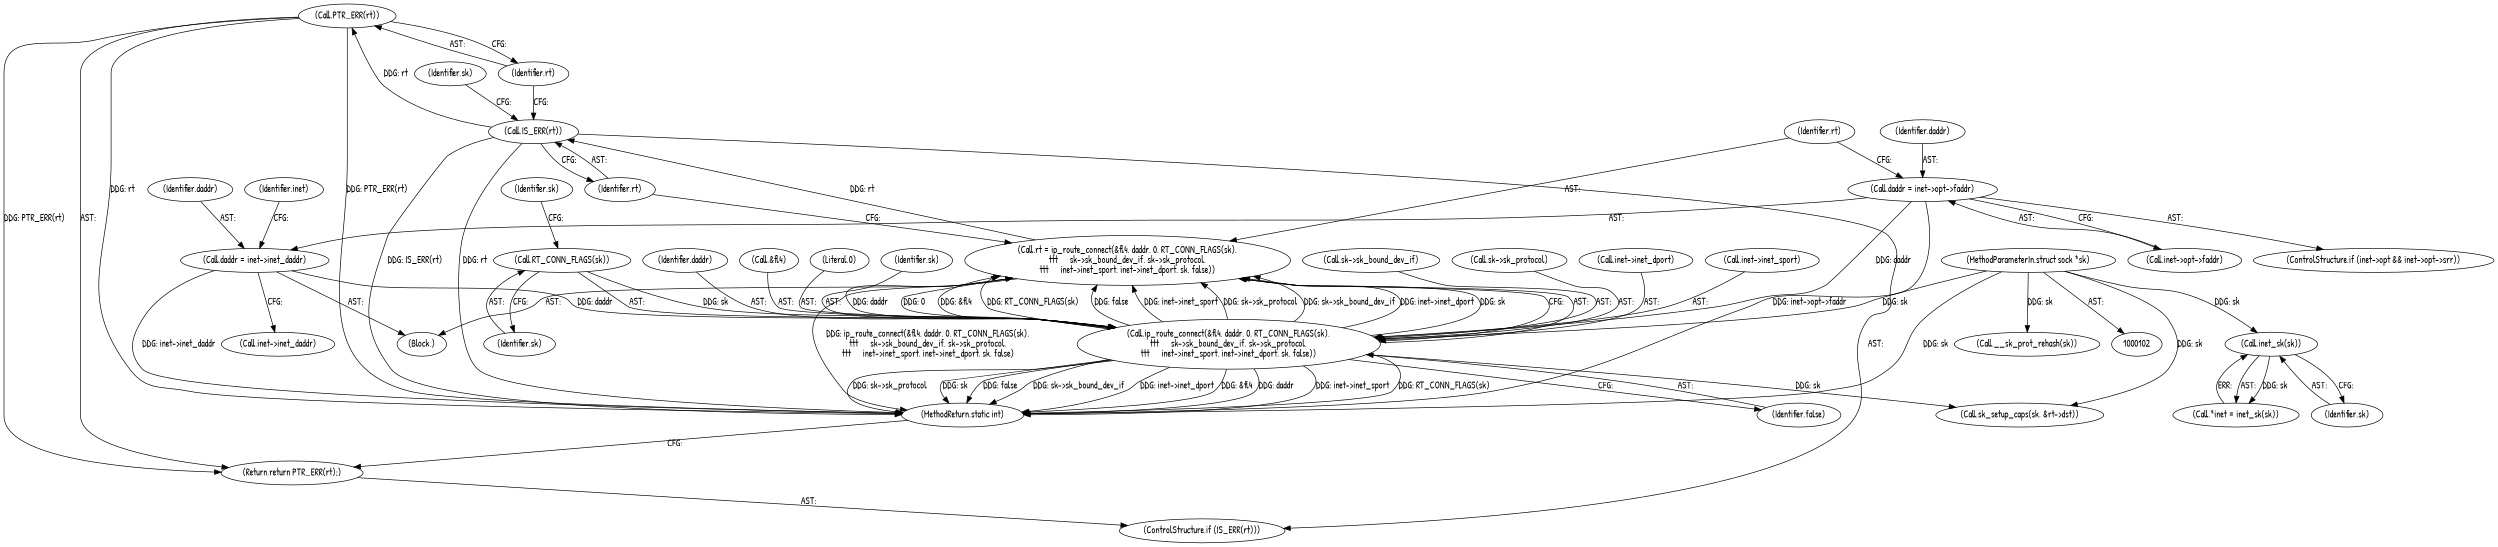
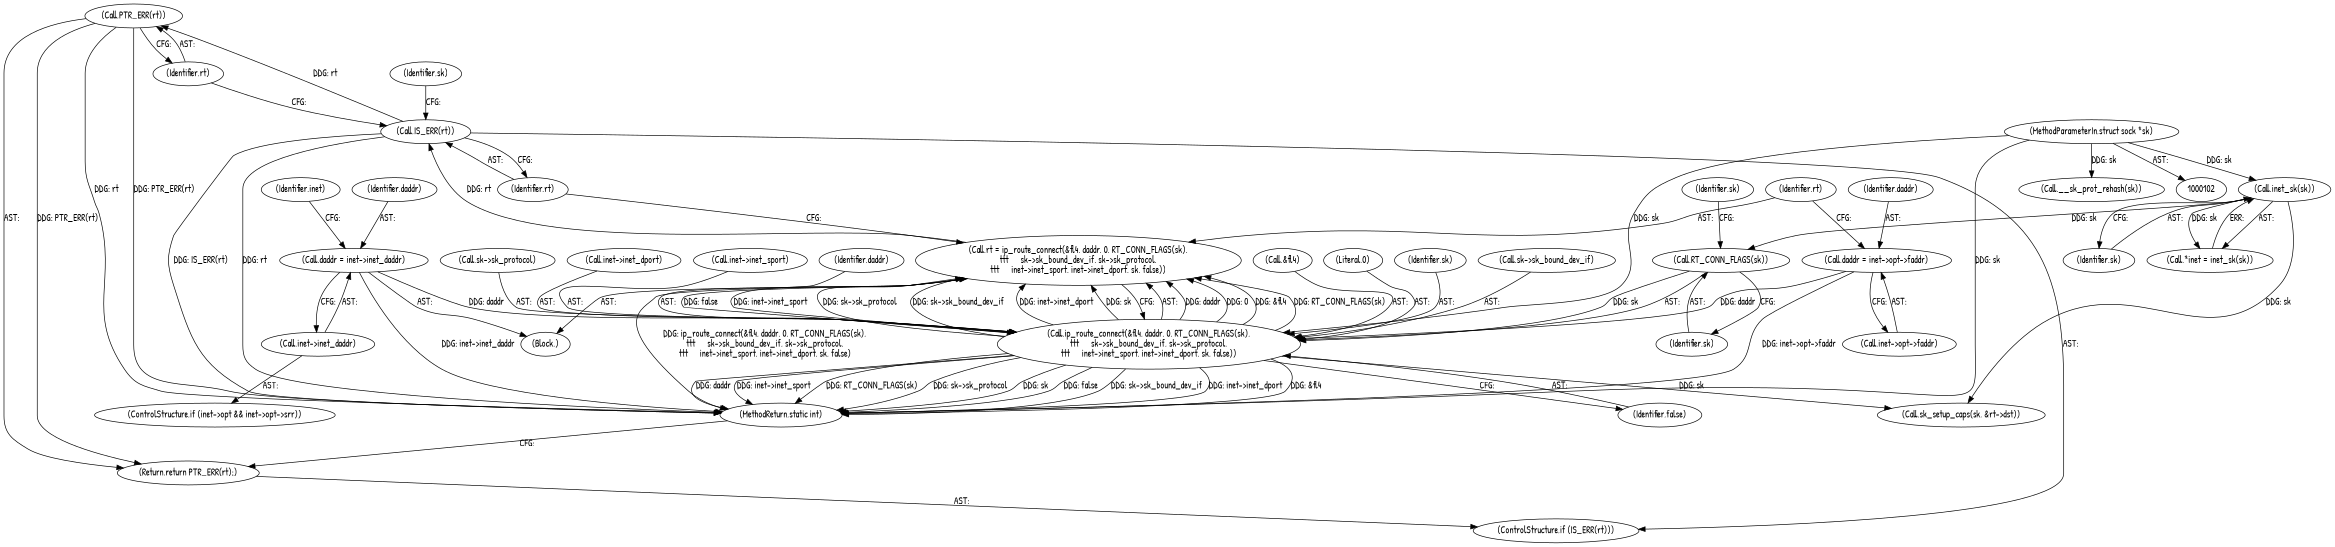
edge "(Call,inet_sk(sk))" -> "(Call,RT_CONN_FLAGS(sk))": added, label "DDG: sk"
edge "(Call,daddr = inet->opt->faddr)" -> "(ControlStructure,if (inet->opt && inet->opt->srr))": now "(Call,inet->inet_daddr)" -> "(ControlStructure,if (inet->opt && inet->opt->srr))"
edge "(Call,daddr = inet->opt->faddr)" -> "(Call,daddr = inet->inet_daddr)": now "(Call,inet->inet_daddr)" -> "(Call,daddr = inet->inet_daddr)"
edge "(MethodParameterIn,struct sock *sk)" -> "(Call,sk_setup_caps(sk, &rt->dst))": now "(Call,inet_sk(sk))" -> "(Call,sk_setup_caps(sk, &rt->dst))"
